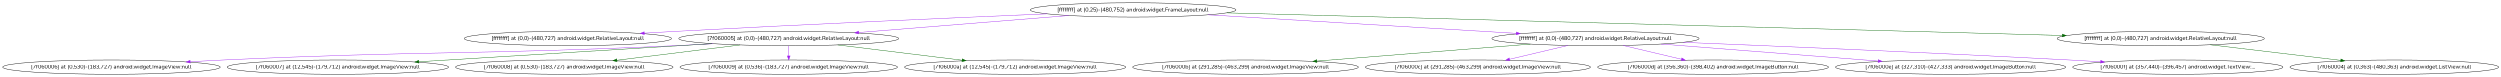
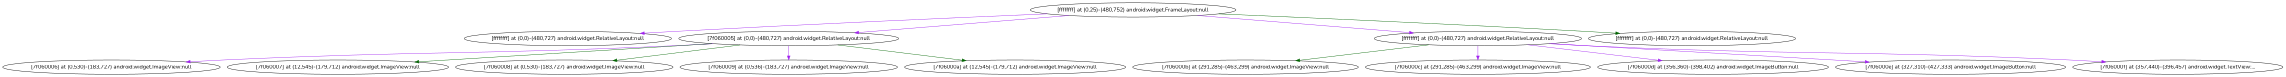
node "[7f060004] at (0,363)-(480,363) android.widget.ListView:null": removed
